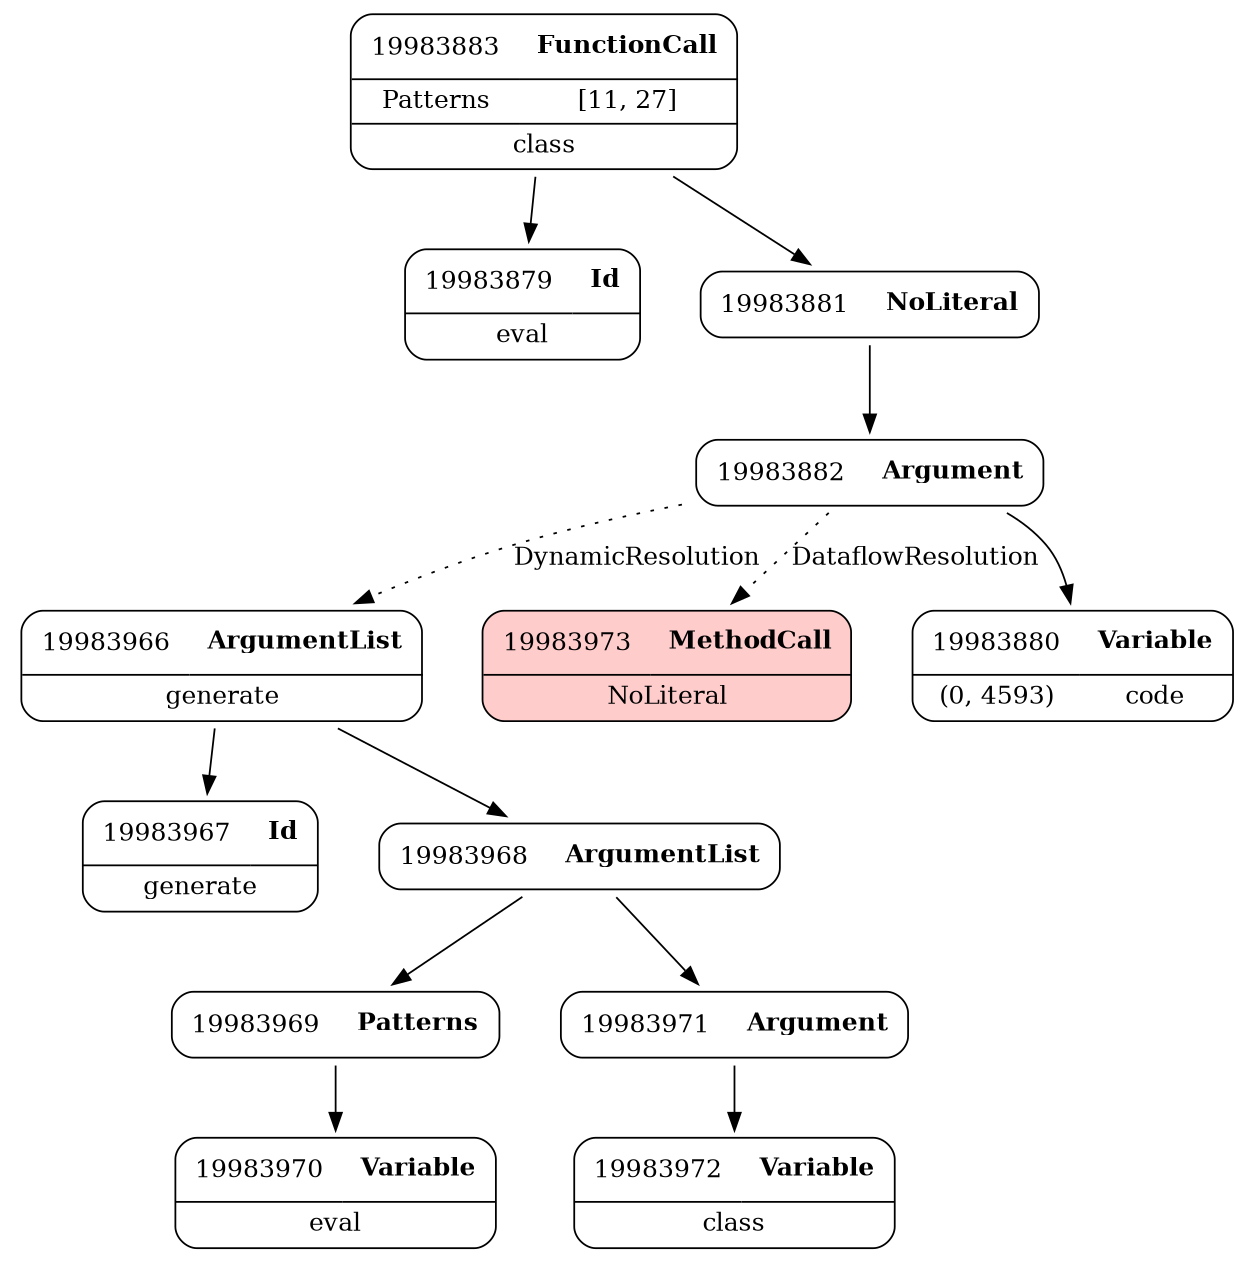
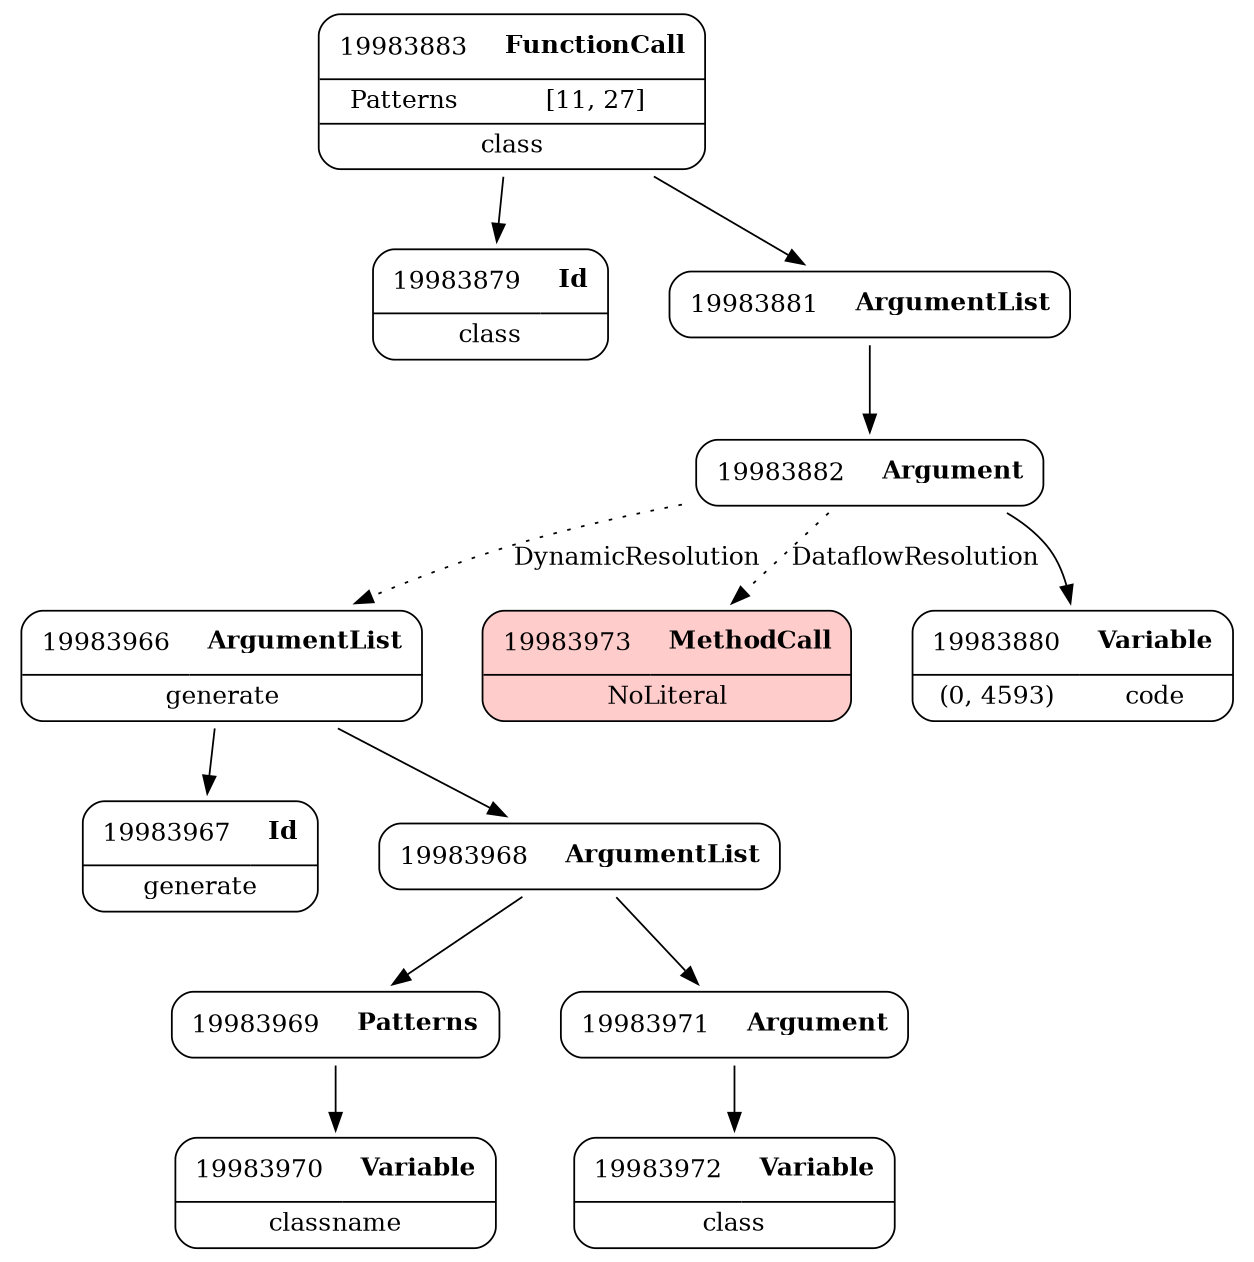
node "19983881": text "NoLiteral" -> "ArgumentList"
node "19983879": text "eval" -> "class"
node "19983970": text "eval" -> "classname"
